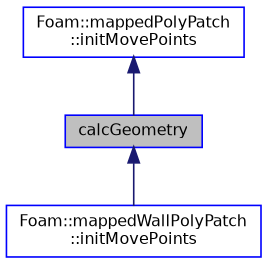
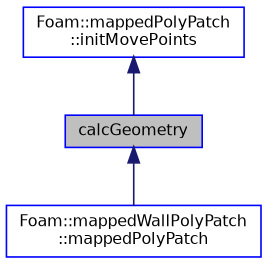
node "Foam::mappedWallPolyPatch ::initMovePoints": label "Foam::mappedWallPolyPatch ::initMovePoints" -> "Foam::mappedWallPolyPatch ::mappedPolyPatch"
